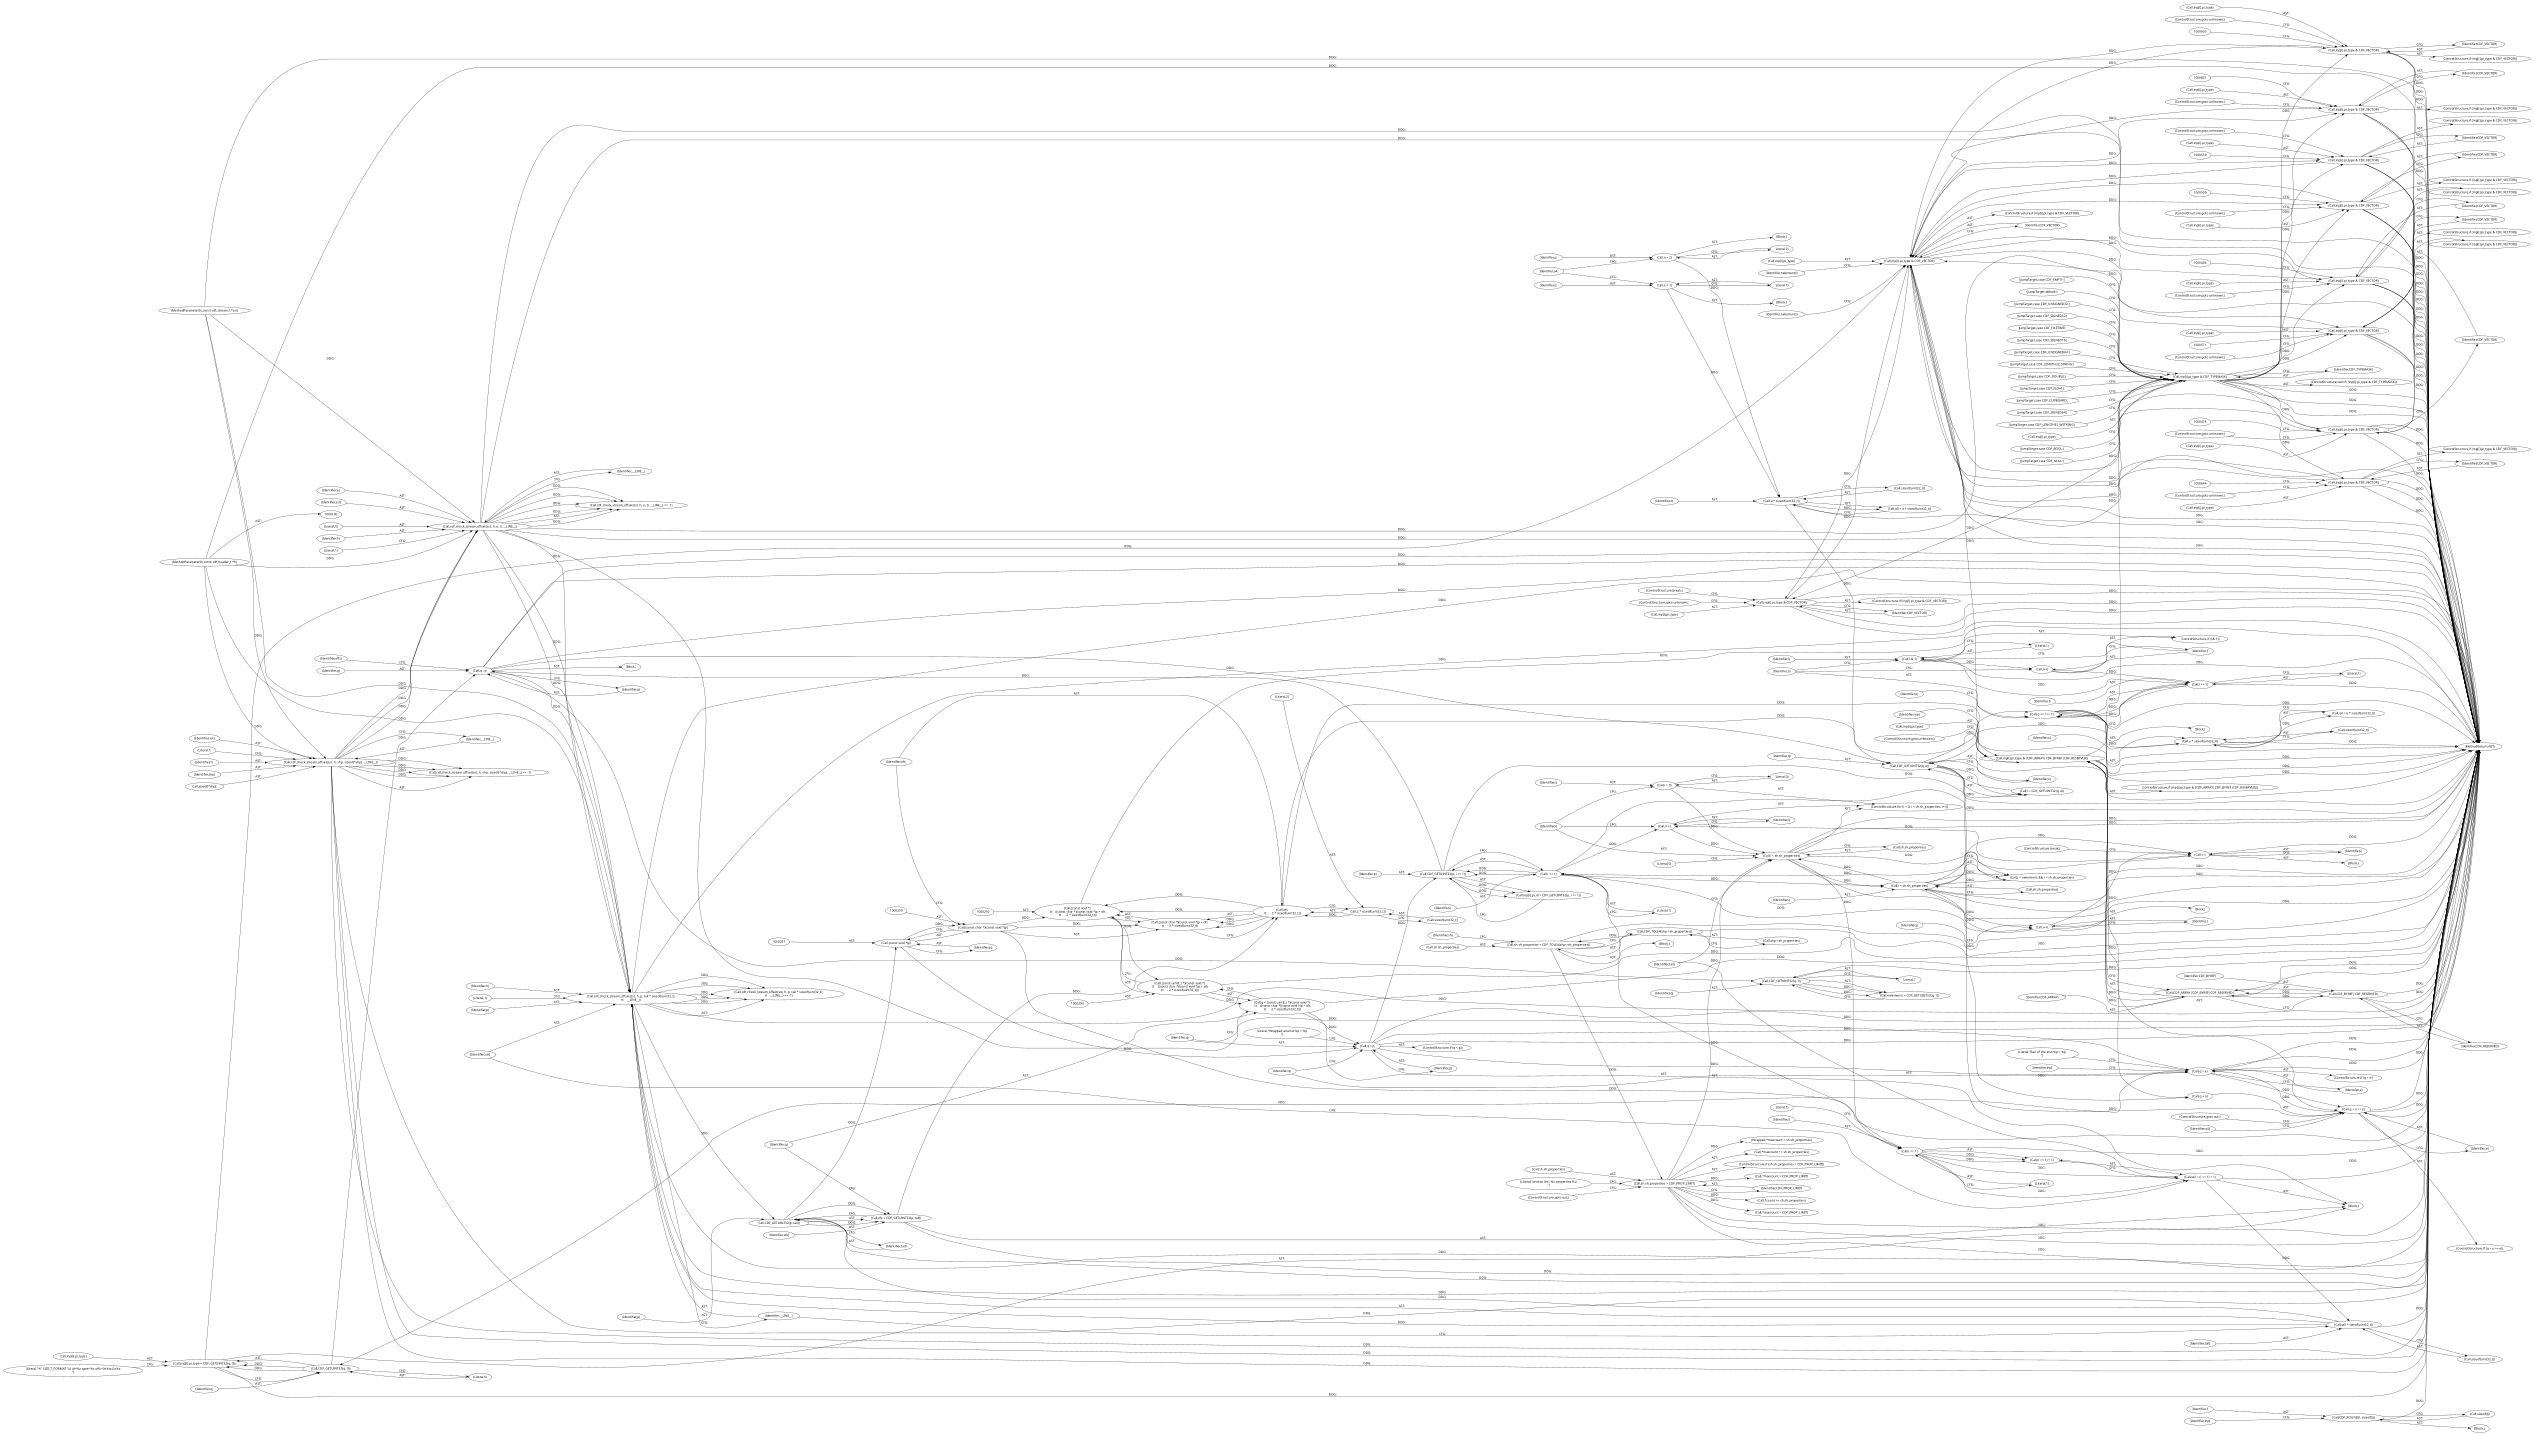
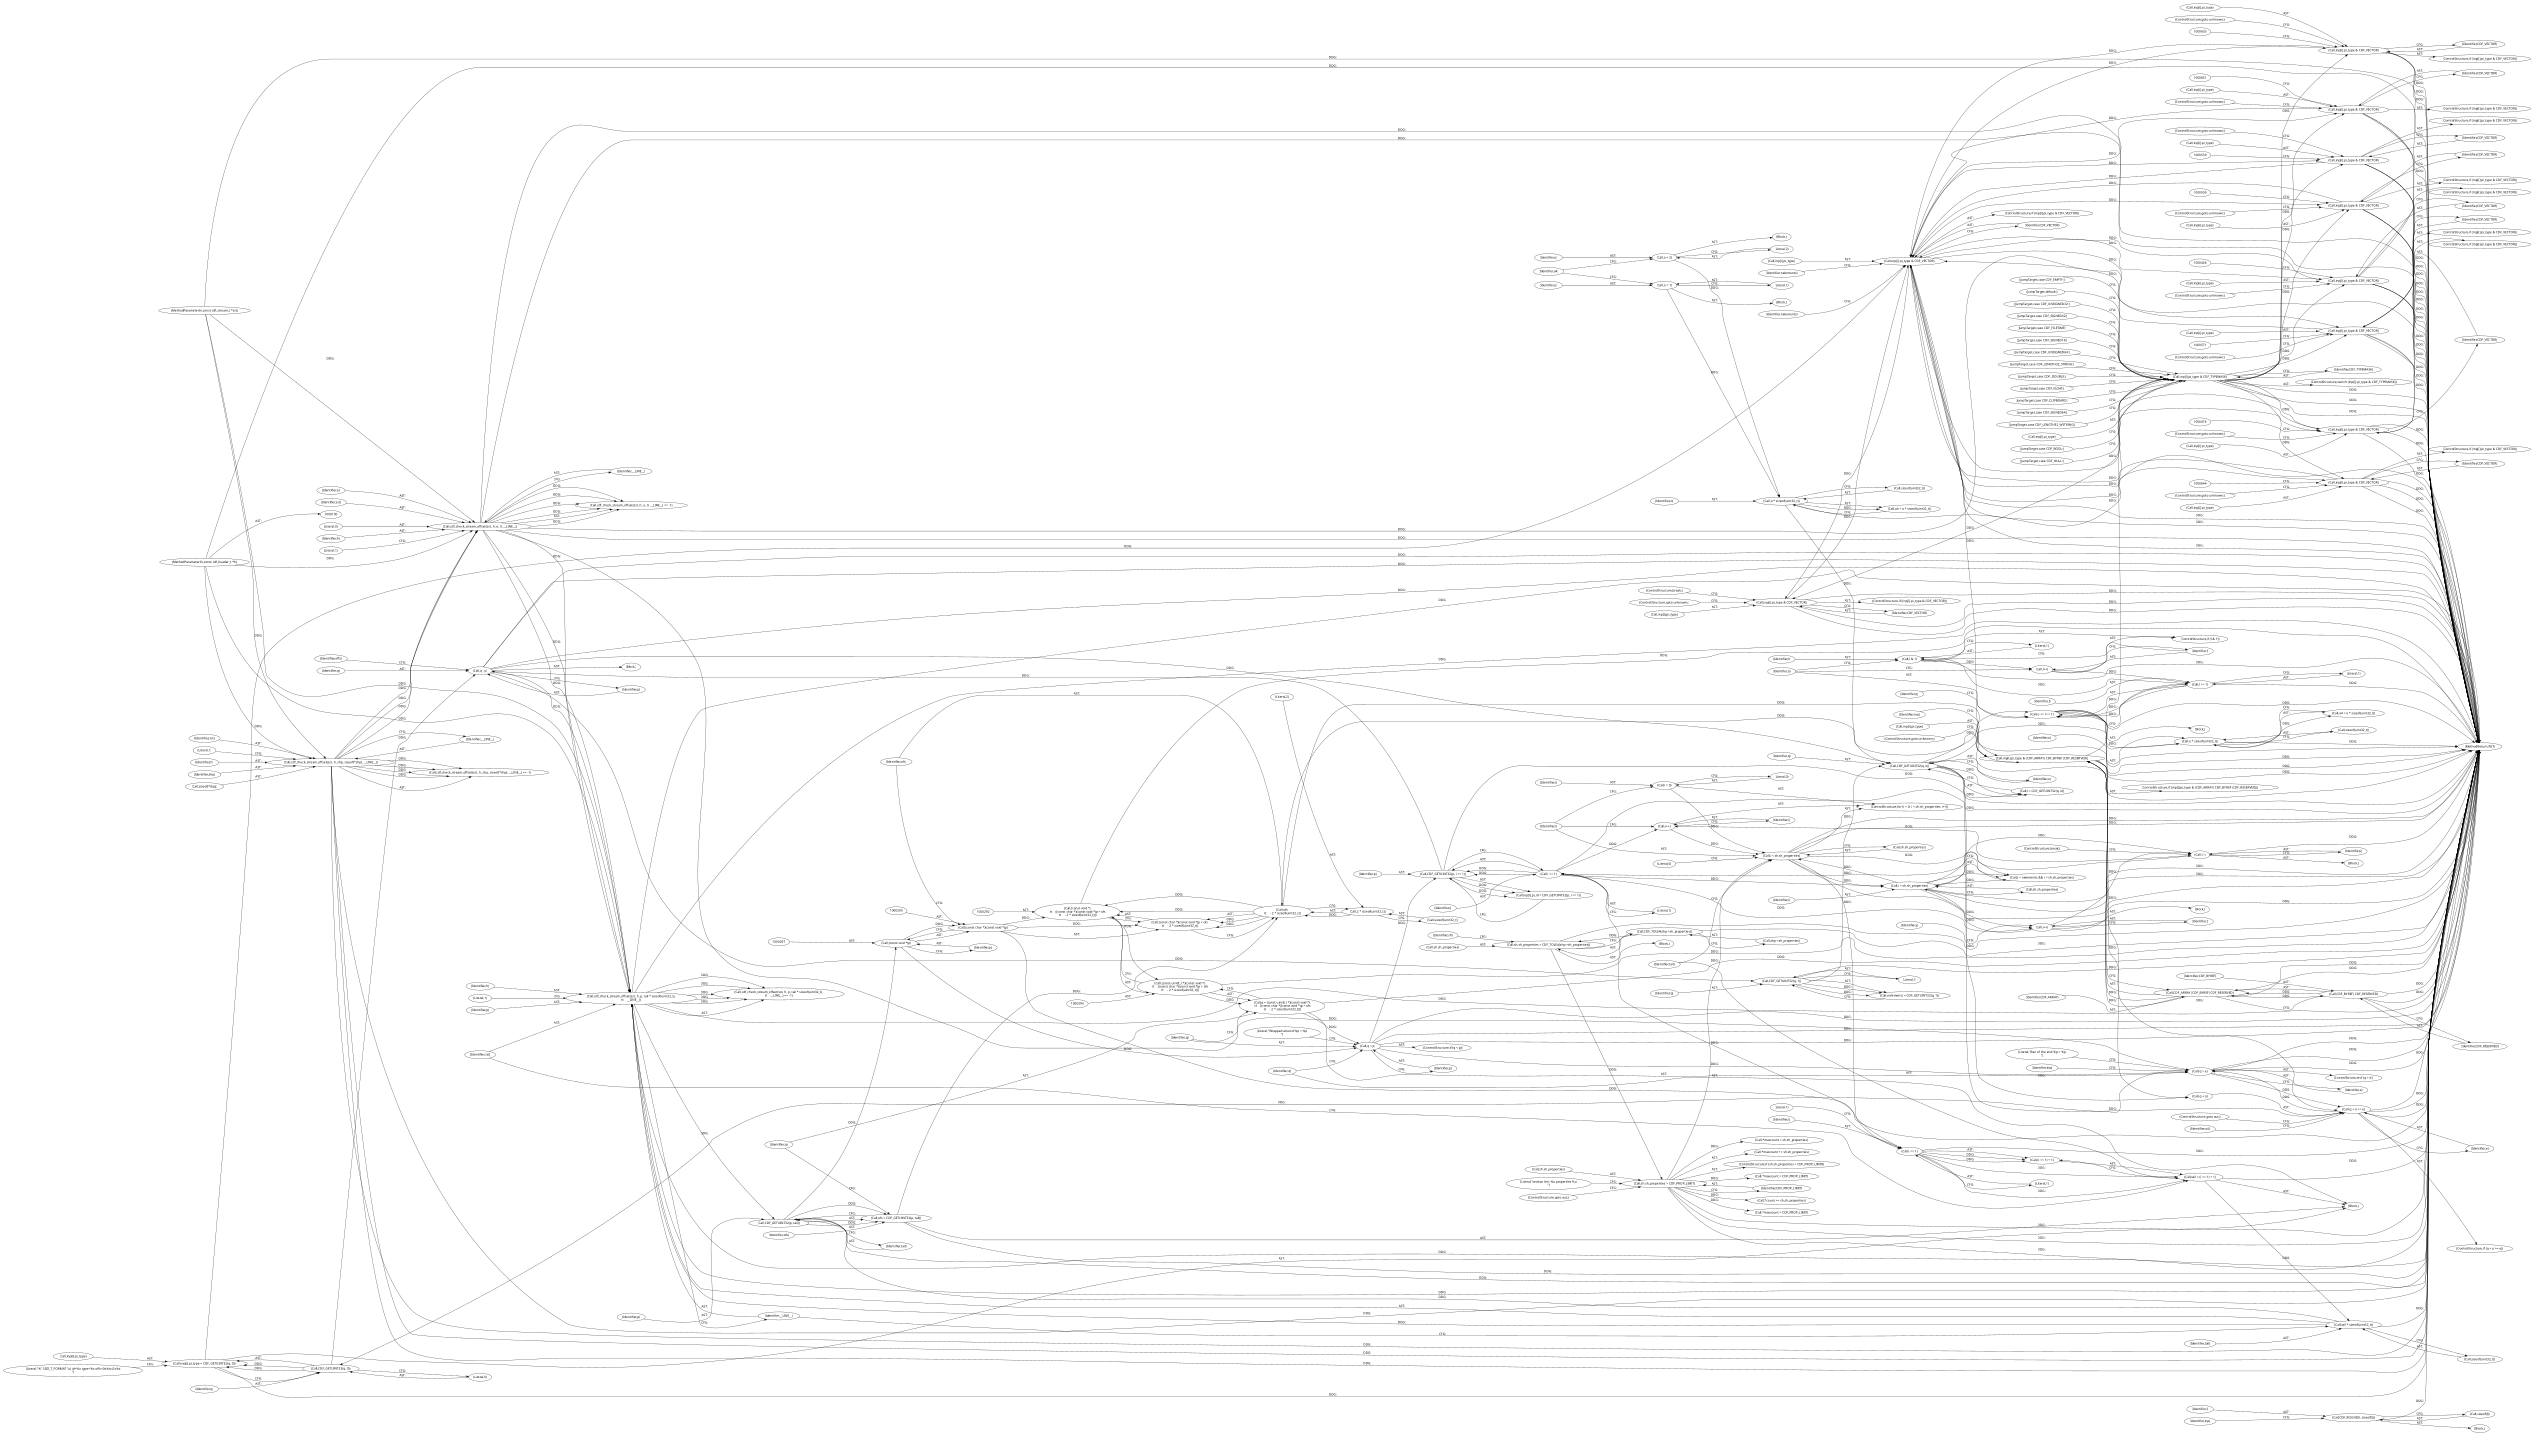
edge "(Call,CDF_GETUINT32(q, 1))" -> "(Call,CDF_GETUINT32(q, o))": added, label "DDG:"
edge "(Call,o += l >> 1)" -> "(Call,q + o >= e)": label "AST: " -> "DDG: "
node "(Wrapped,*maxcount = sh.sh_properties)": label "(Wrapped,*maxcount = sh.sh_properties)" -> "(Call,*maxcount = sh.sh_properties)"
